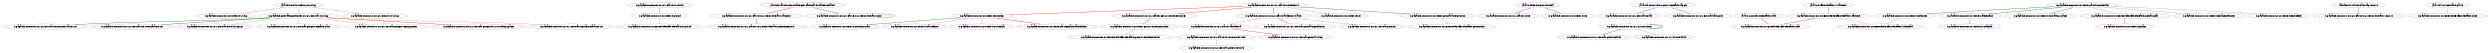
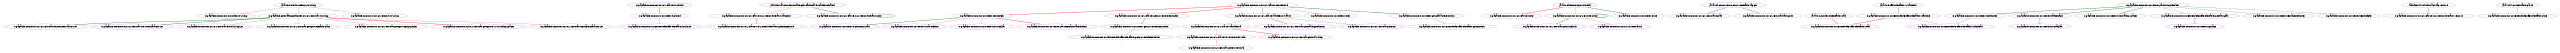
edge "jdk.internal.misc.TerminatingThreadLocal.threadTerminated" -- "org.apache.commons.csv.CSVParser$CSVRecordIterator.hasNext": style bold -> solid
edge "org.apache.commons.csv.CSVFormat.equals" -- "org.apache.commons.csv.CSVPrinter.close": now "java.io.FileDescriptor.closeAll" -- "org.apache.commons.csv.CSVPrinter.close"
